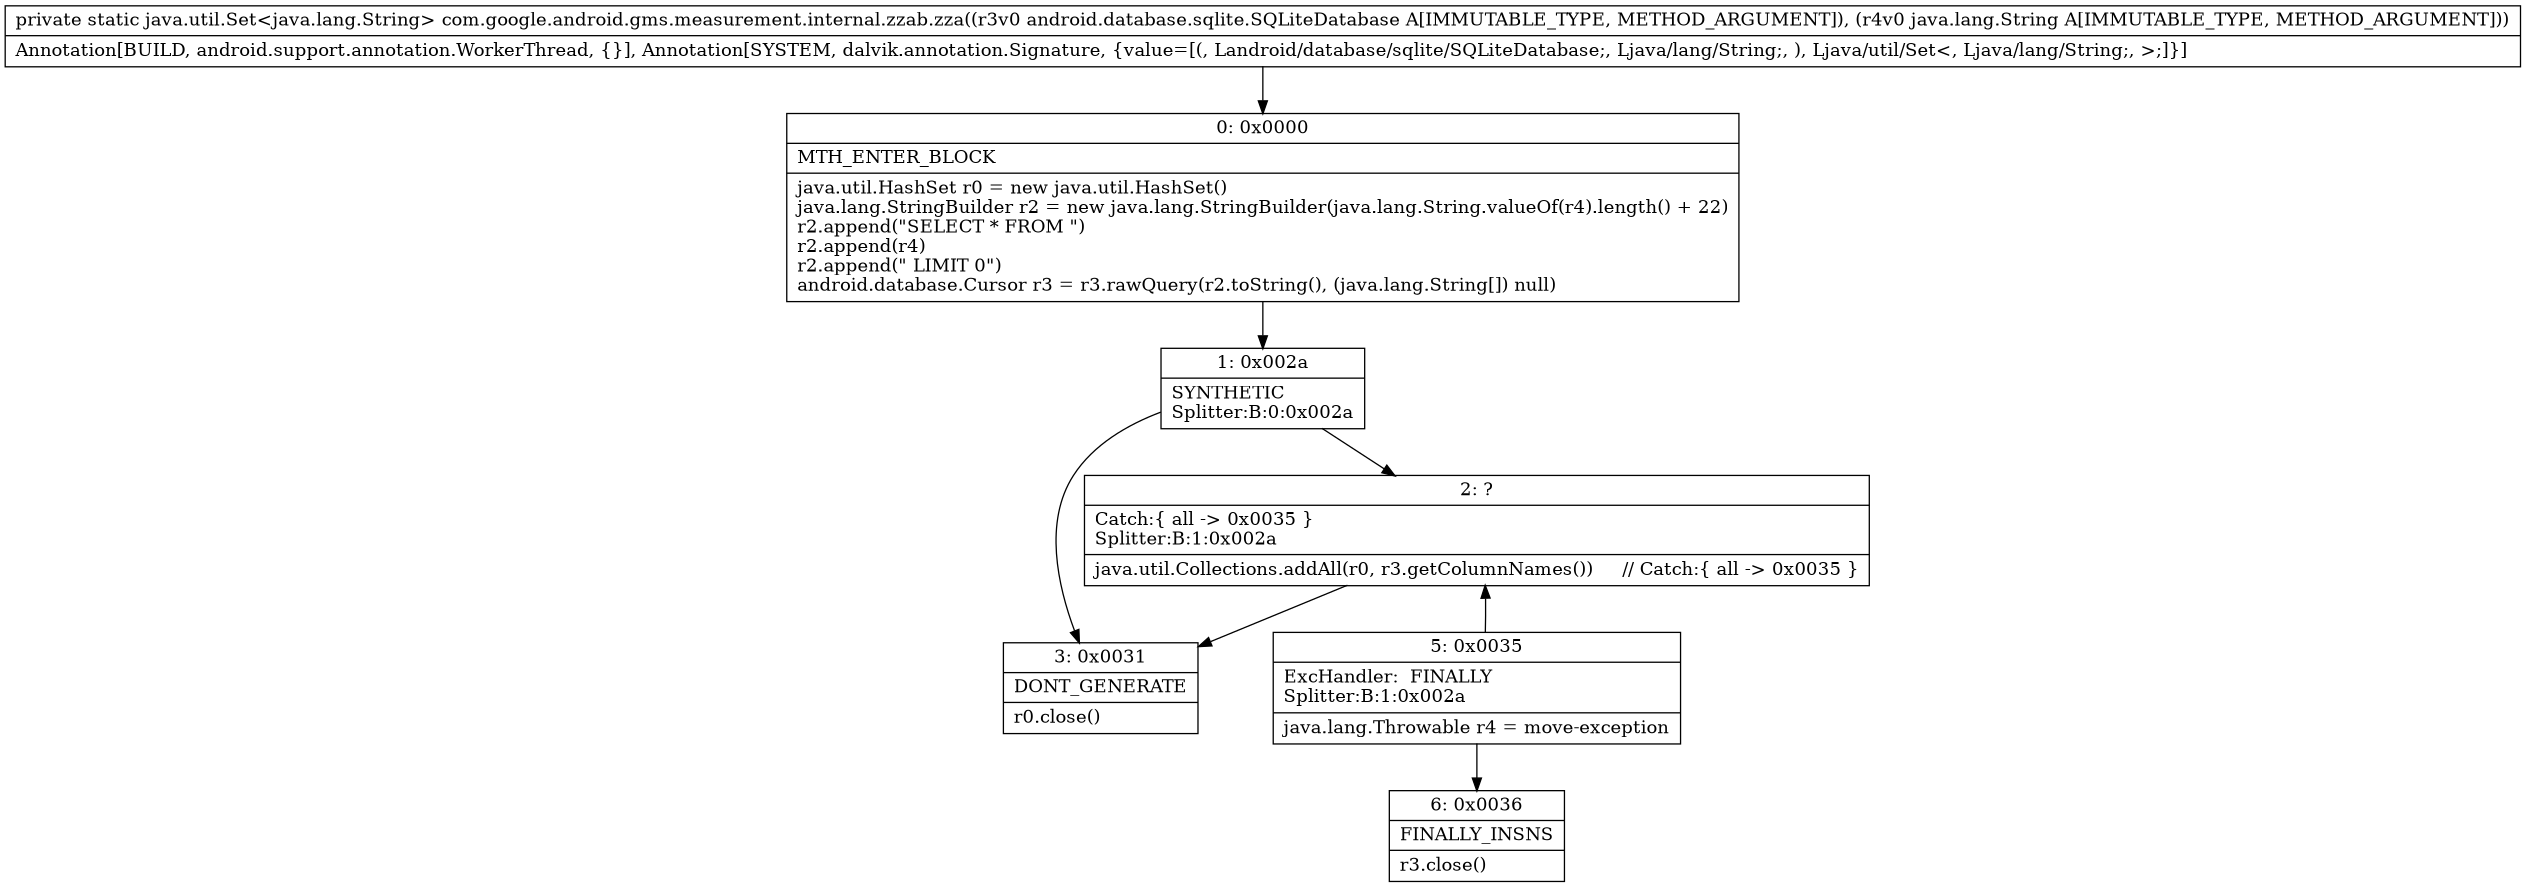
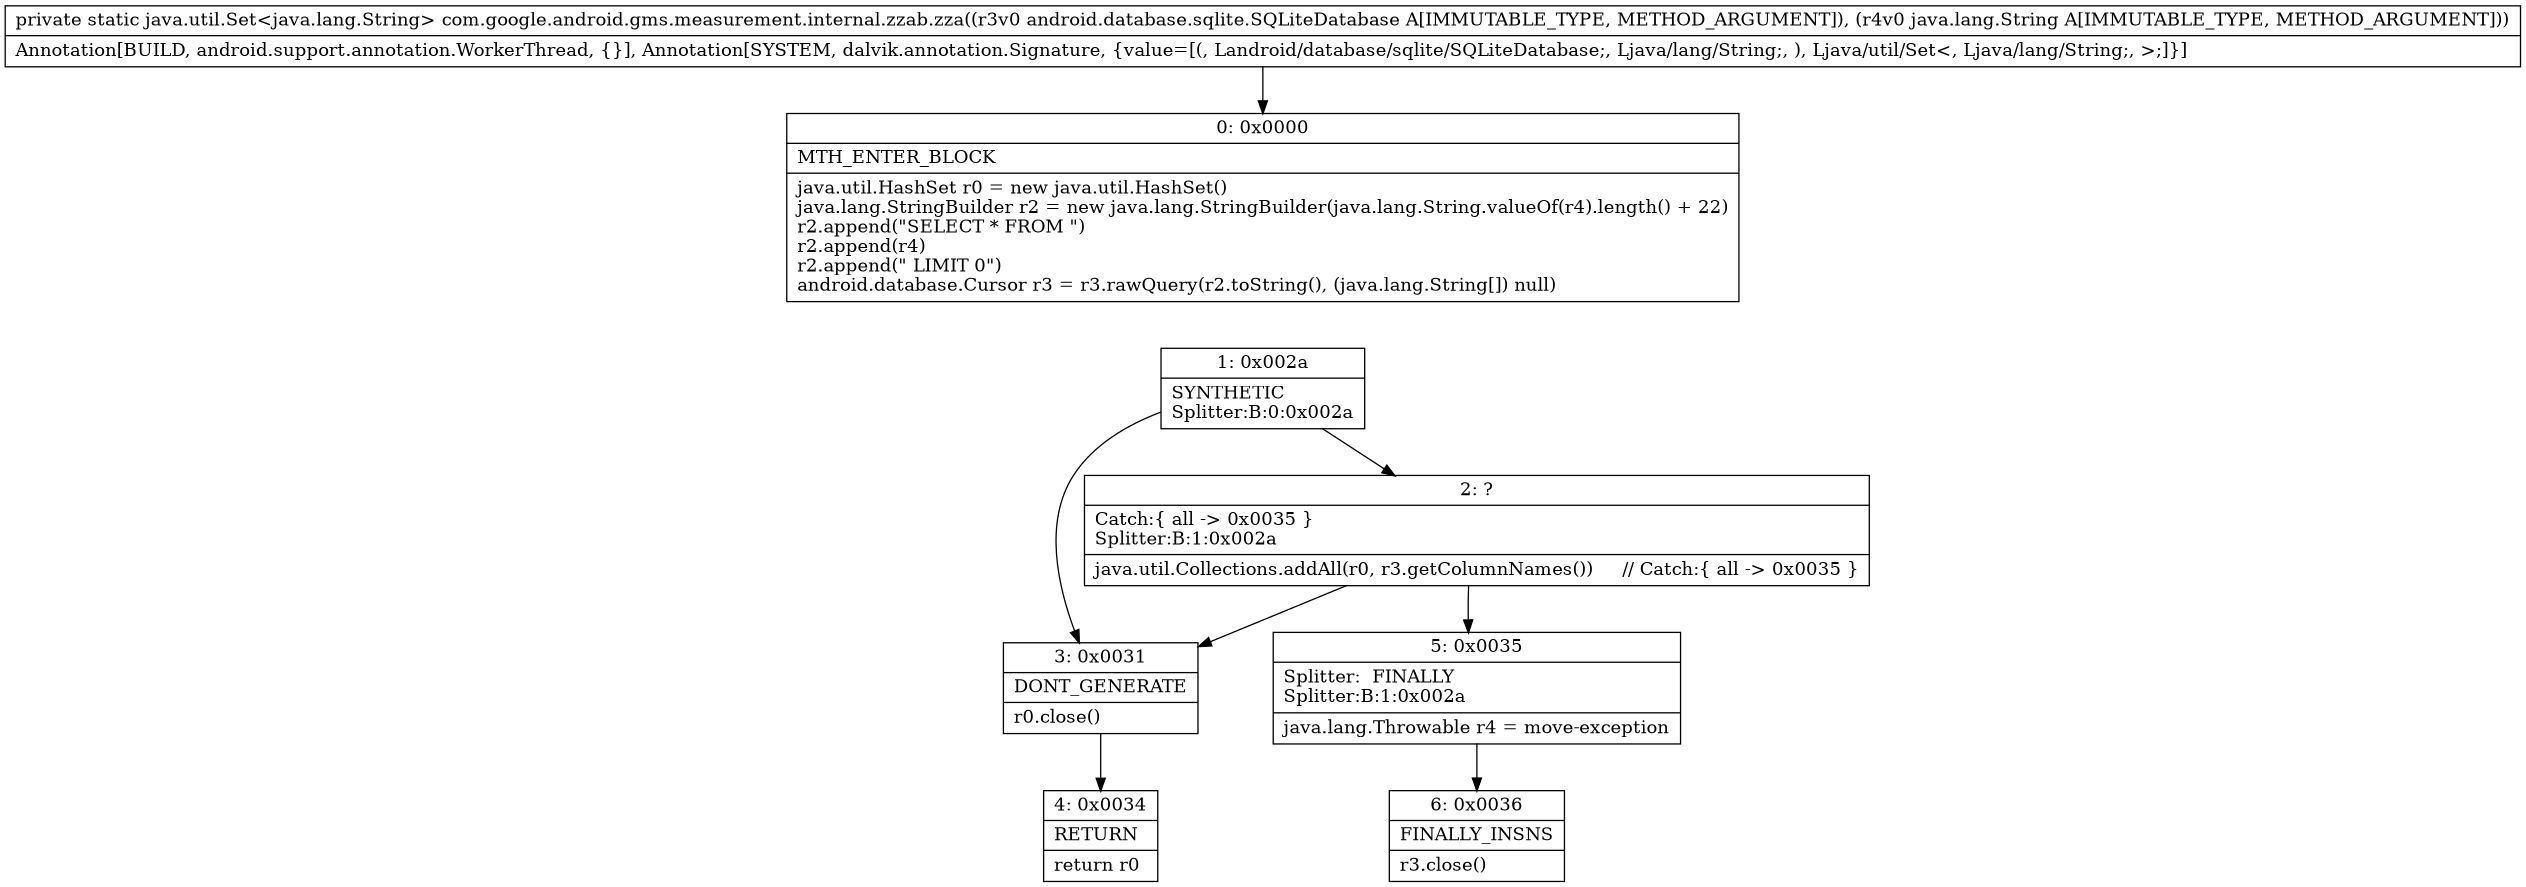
edge "0: 0x0000" -> "1: 0x002a": removed
edge "5: 0x0035" -> "2: ?": reversed
node "5: 0x0035": text "ExcHandler:  FINALLY" -> "Splitter:  FINALLY"
node "4: 0x0034": added
